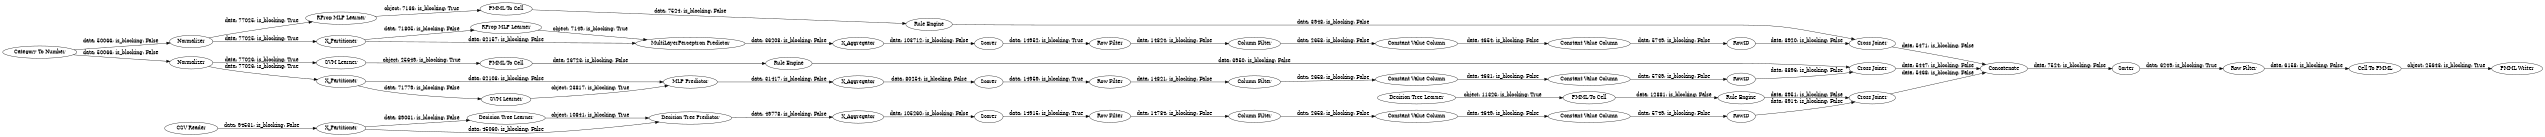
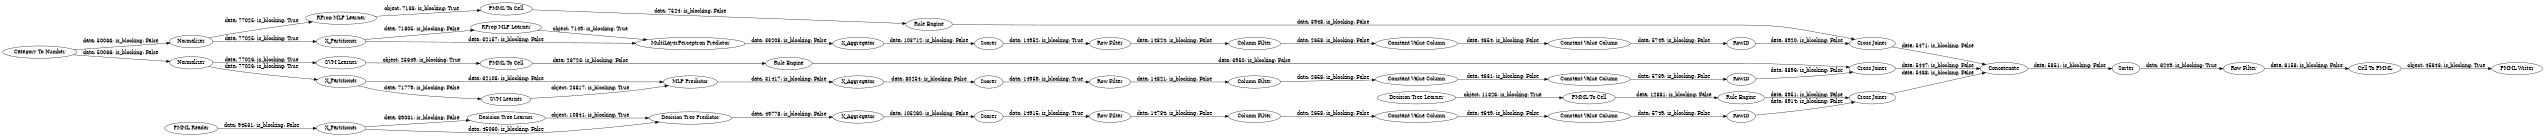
edge "Concatenate" -> "Sorter": label "data: 7524; is_blocking: False" -> "data: 5851; is_blocking: False"
edge "Cell To PMML" -> "PMML Writer": label "object: 25643; is_blocking: True" -> "object: 45643; is_blocking: True"
node "CSV Reader": label "CSV Reader" -> "PMML Reader"
